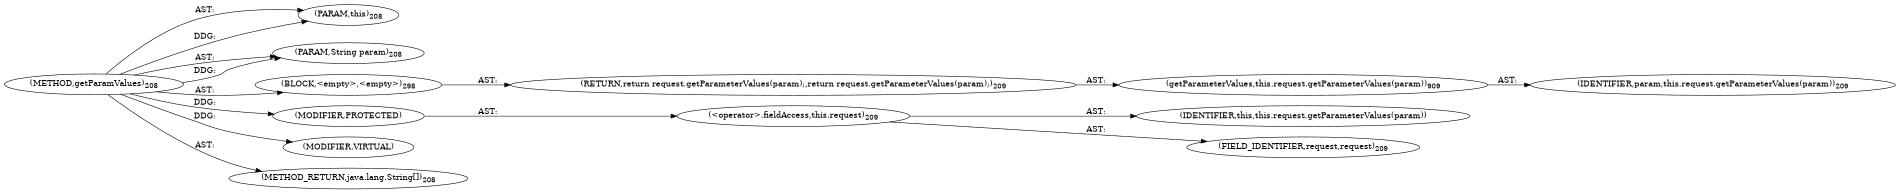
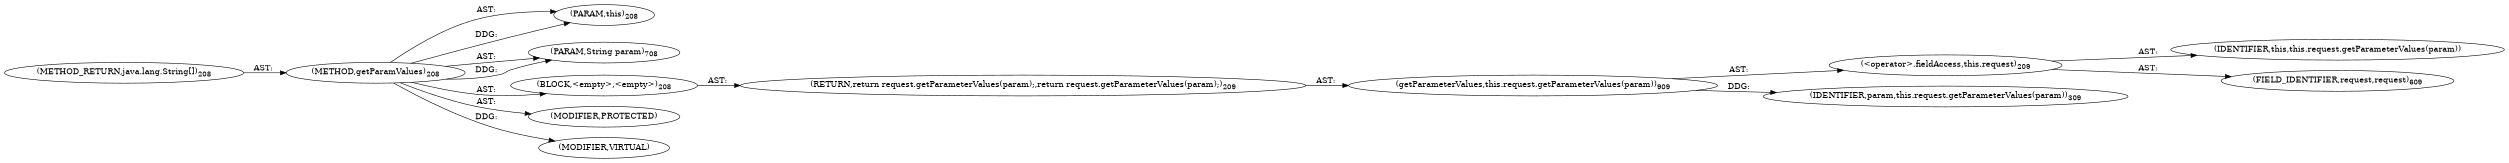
node "(PARAM,String param)": text "208" -> "708"
edge "(getParameterValues,this.request.getParameterValues(param))" -> "(IDENTIFIER,param,this.request.getParameterValues(param))": label "AST: " -> "DDG: "
node "(BLOCK,<empty>,<empty>)": text "298" -> "208"
node "(IDENTIFIER,param,this.request.getParameterValues(param))": text "209" -> "309"
edge "(METHOD,getParamValues)" -> "(MODIFIER,PROTECTED)": label "DDG: " -> "AST: "
edge "(MODIFIER,PROTECTED)" -> "(<operator>.fieldAccess,this.request)": now "(getParameterValues,this.request.getParameterValues(param))" -> "(<operator>.fieldAccess,this.request)"
edge "(METHOD,getParamValues)" -> "(METHOD_RETURN,java.lang.String[])": reversed
node "(FIELD_IDENTIFIER,request,request)": text "209" -> "609"
